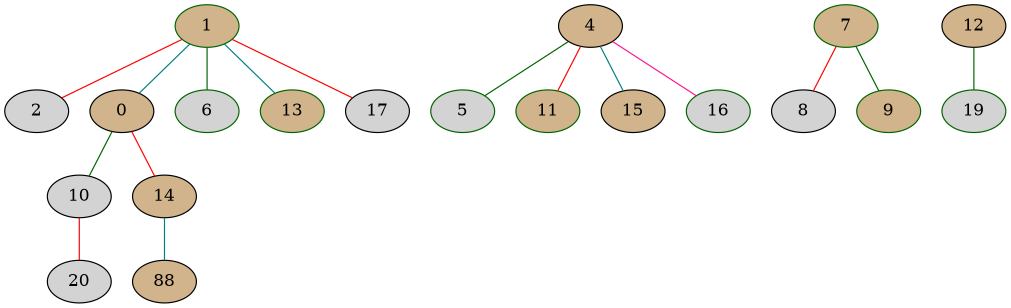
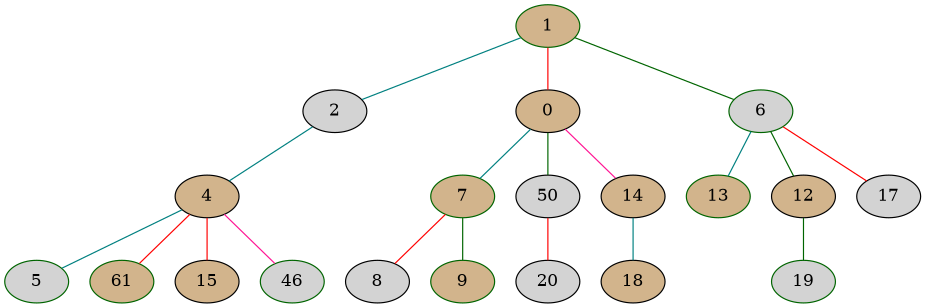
edge "1" -- "2": color red -> teal
edge "1" -- "0": color teal -> red
edge "1" -- "13": now "6" -- "13"
edge "1" -- "17": now "6" -- "17"
edge "4" -- "5": color darkgreen -> teal
edge "4" -- "15": color teal -> red
node "11": label "11" -> "61"
node "16": label "16" -> "46"
edge "0" -- "14": color red -> deeppink
edge "2" -- "4": added
edge "0" -- "7": added
edge "6" -- "12": added
node "10": label "10" -> "50"
node "88": label "88" -> "18"
